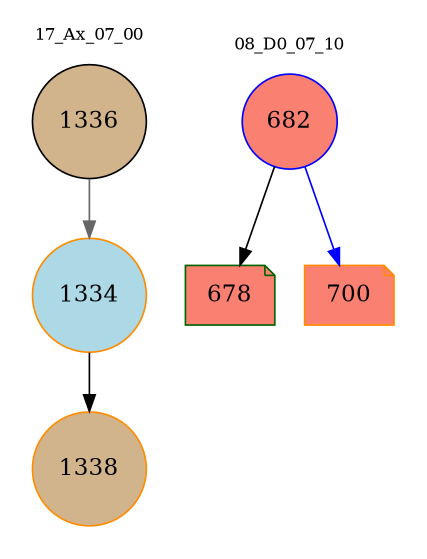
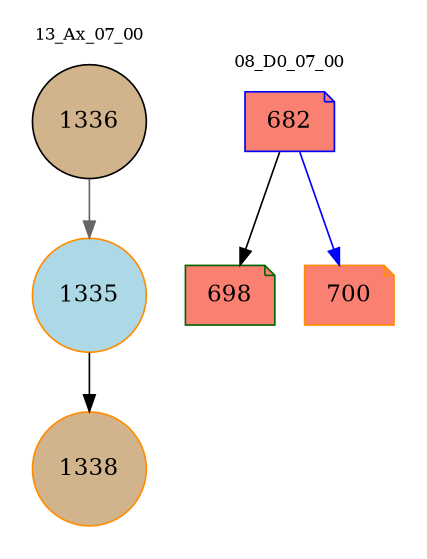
cluster "17_Ax_07_00": label "17_Ax_07_00" -> "13_Ax_07_00"
cluster "08_D0_07_10": label "08_D0_07_10" -> "08_D0_07_00"
node "682": shape circle -> note
node "1334": label "1334" -> "1335"
node "678": label "678" -> "698"
